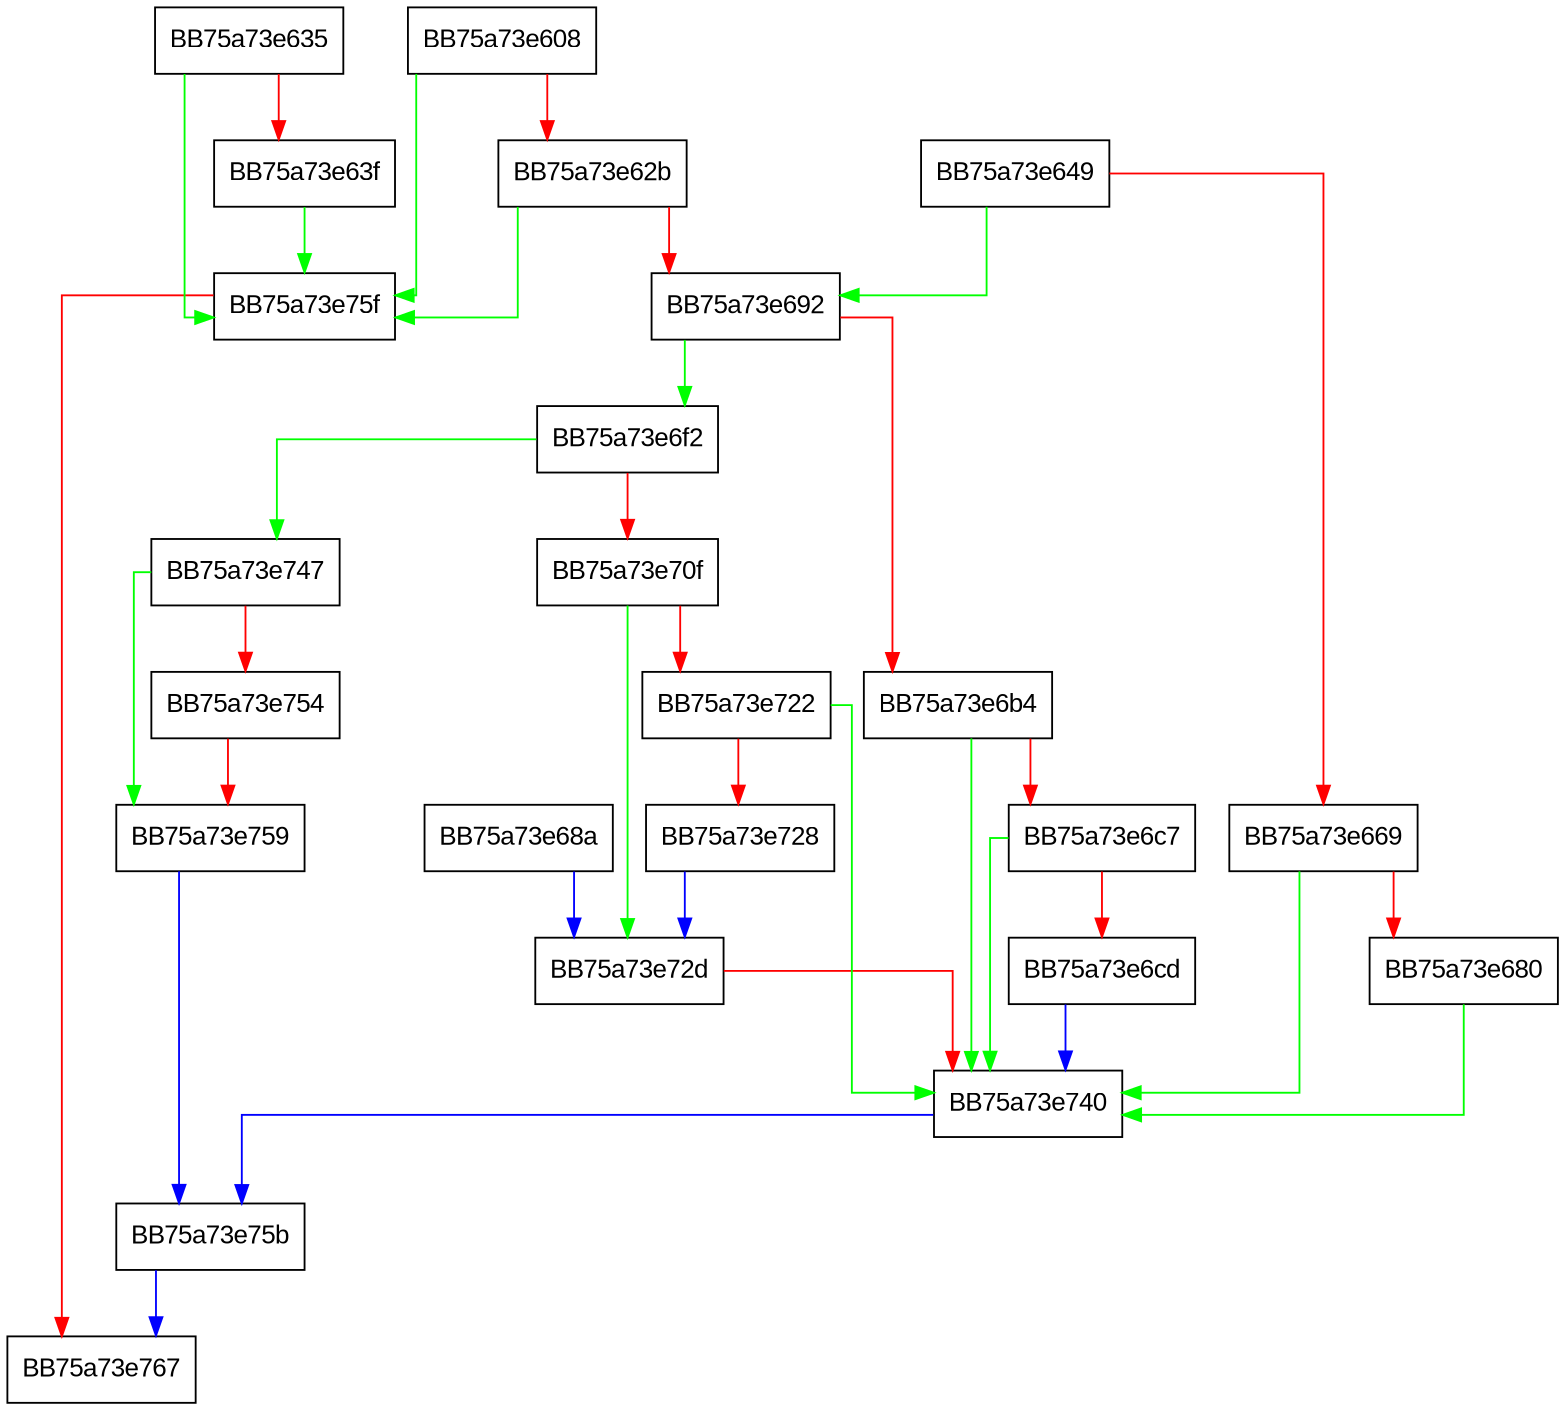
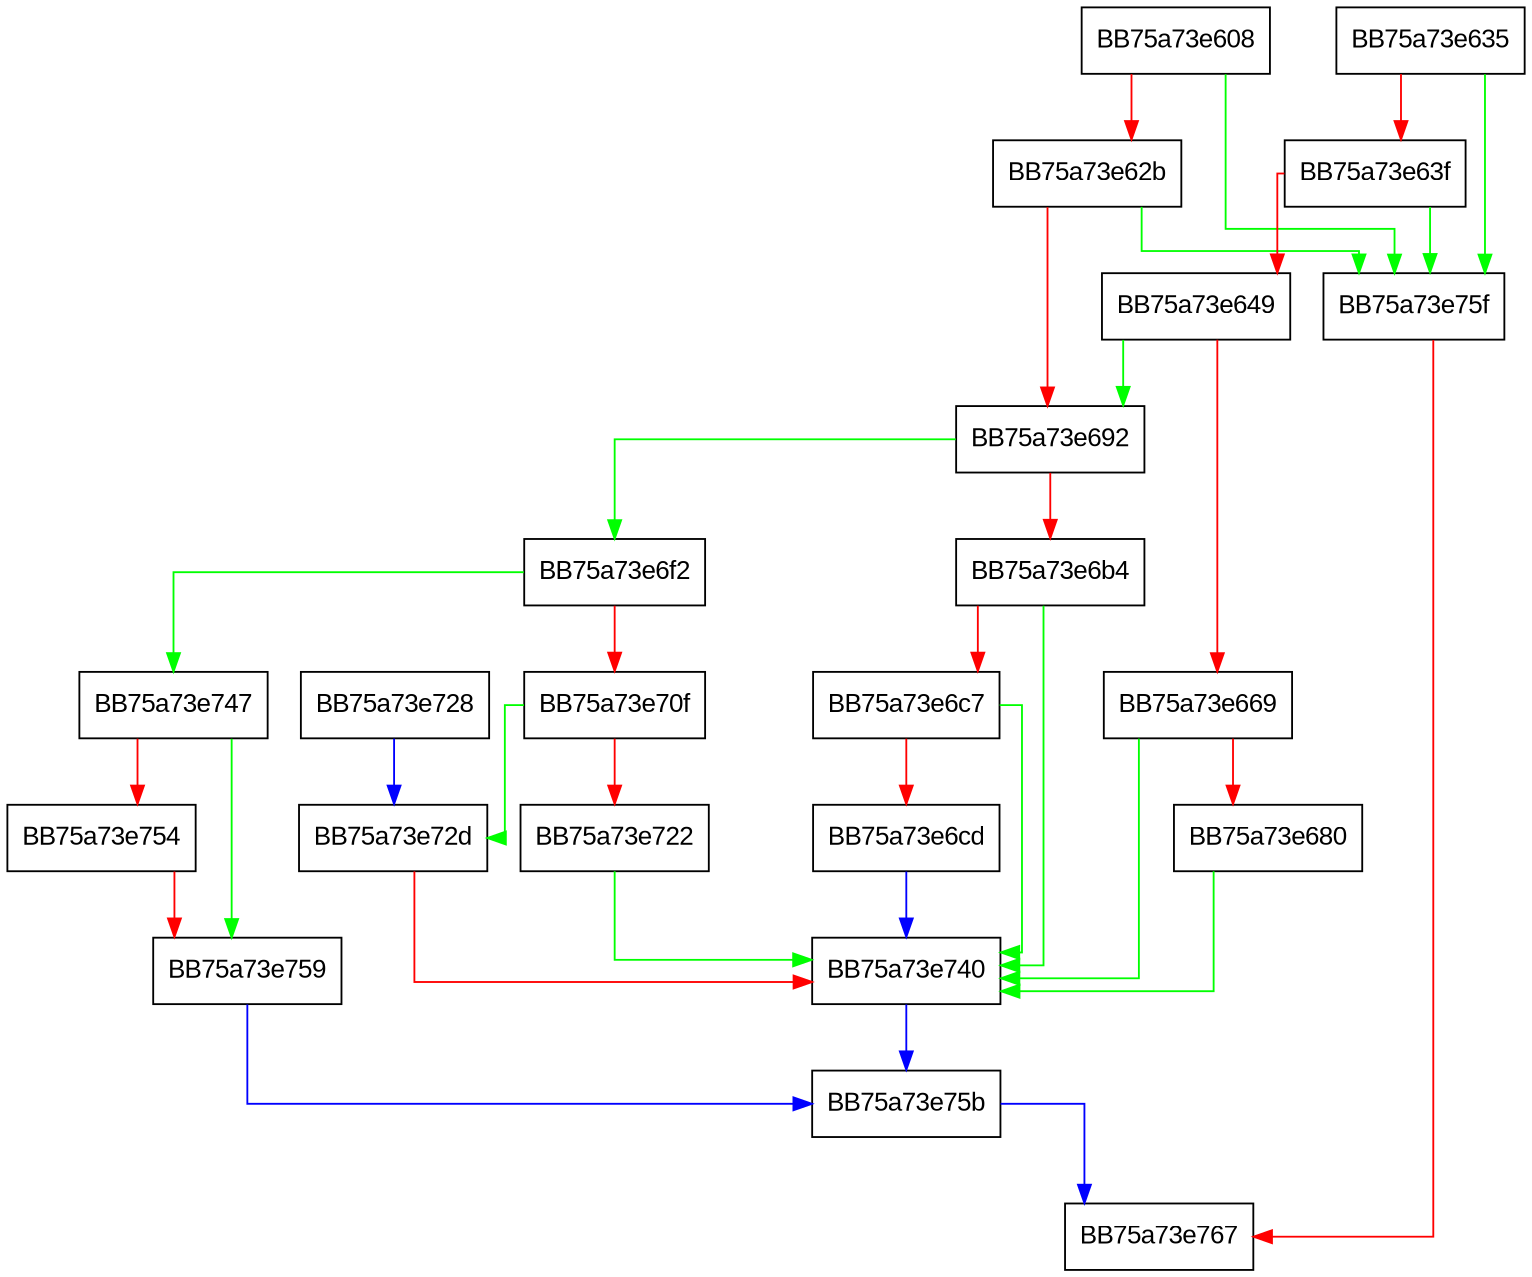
edge "BB75a73e63f" -> "BB75a73e649": added
edge "BB75a73e722" -> "BB75a73e728": removed
node "BB75a73e68a": removed
